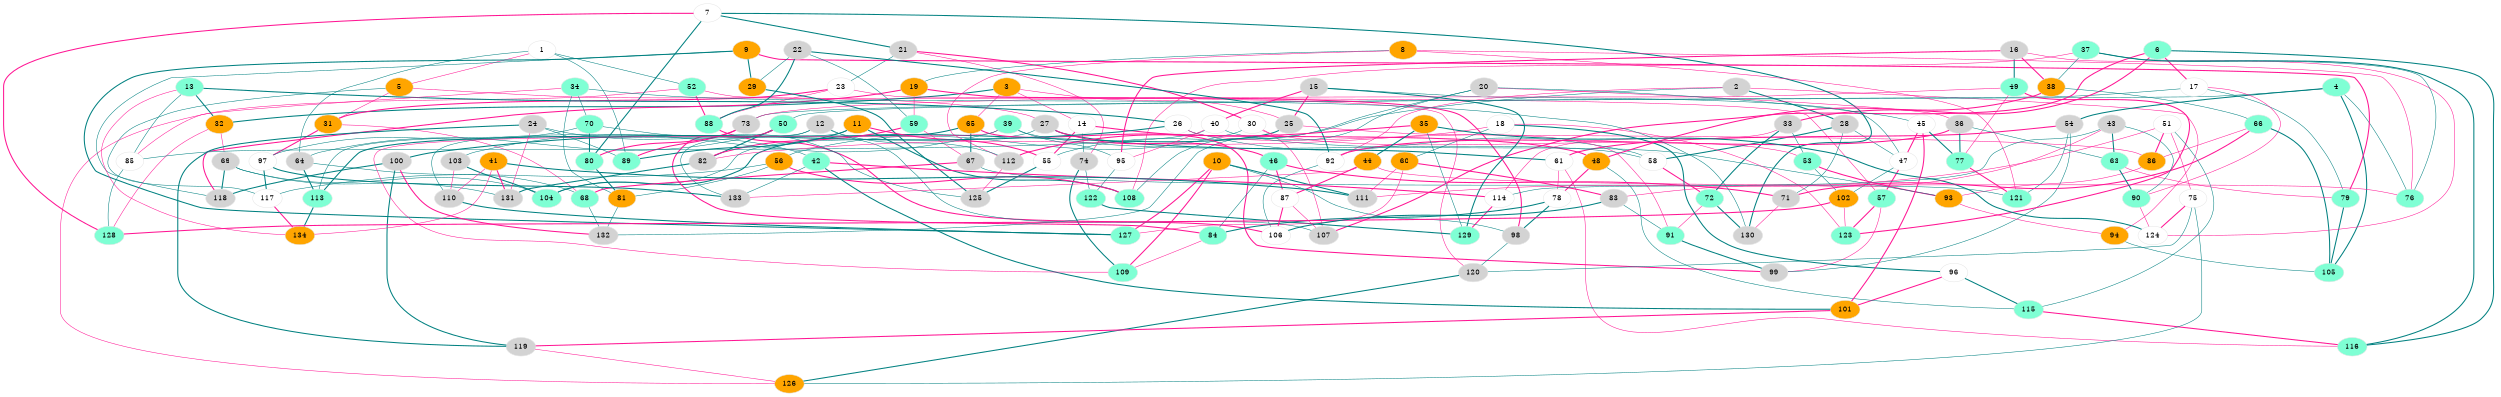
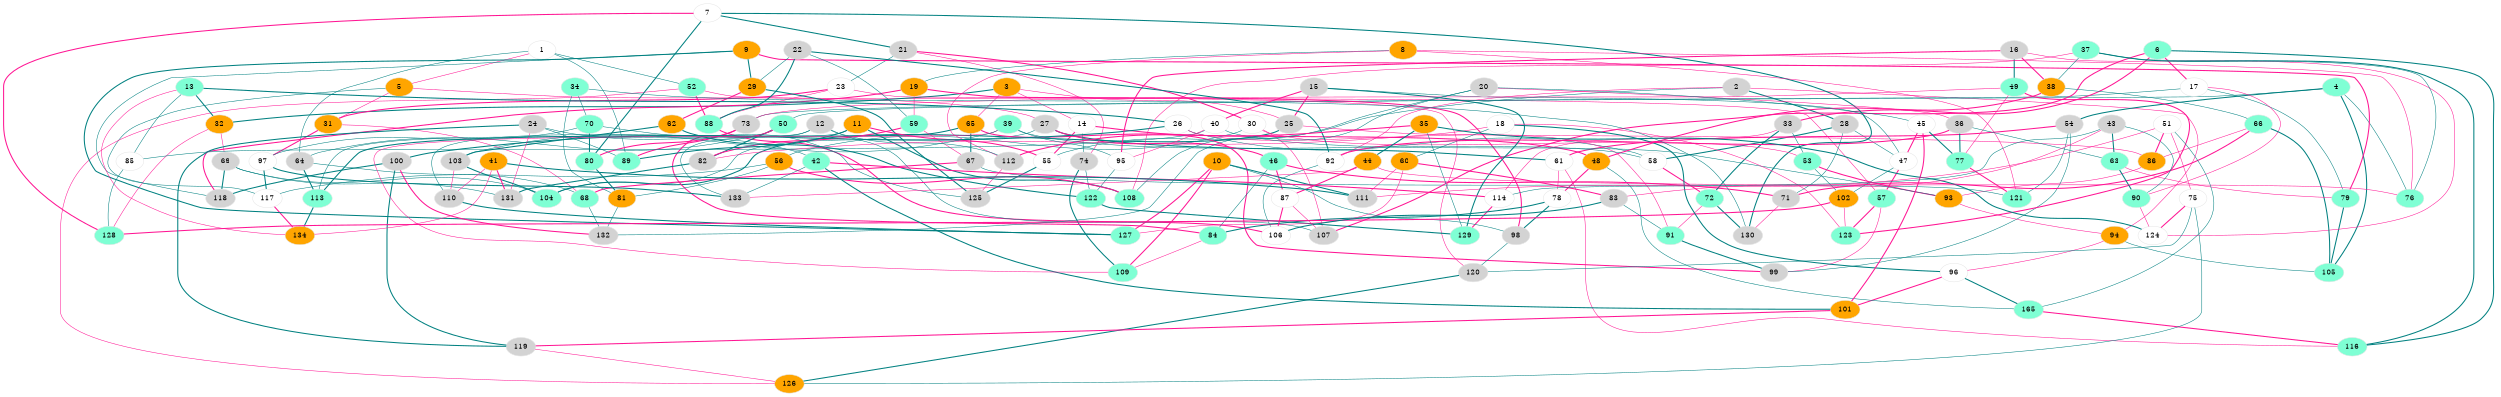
edge "34" -- "85": removed
node "62": added
edge "94" -- "96": added
node "115": label "115" -> "165"
